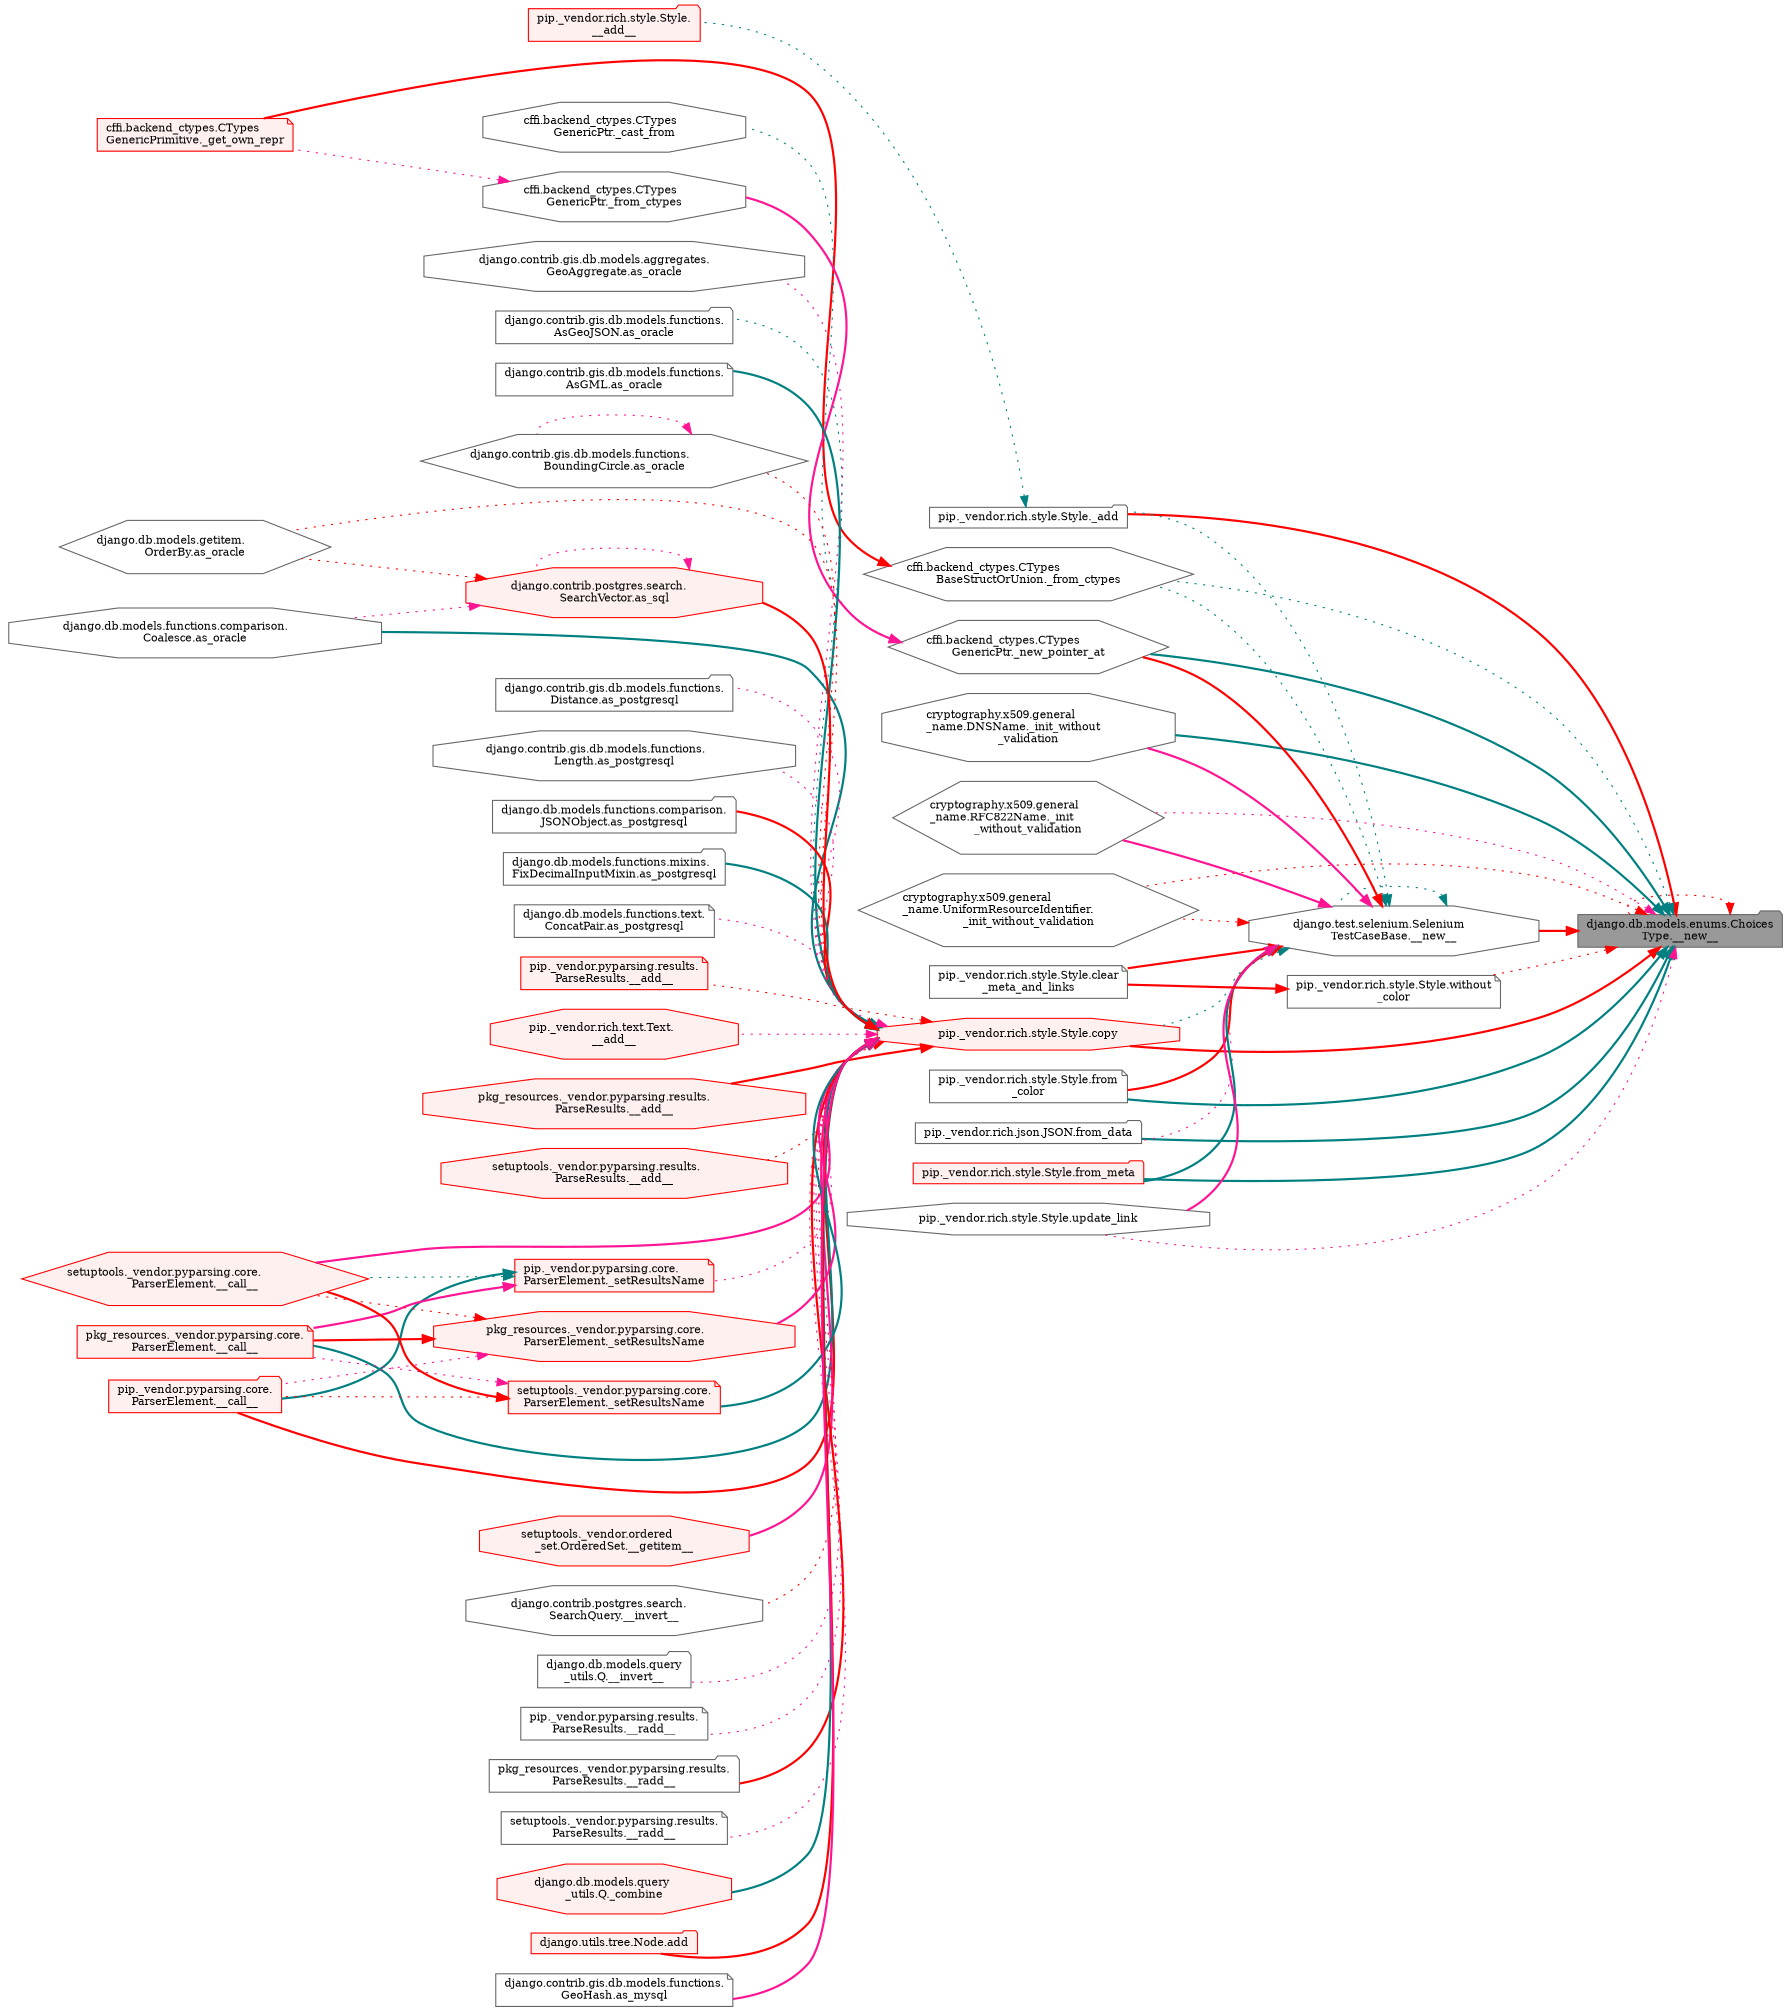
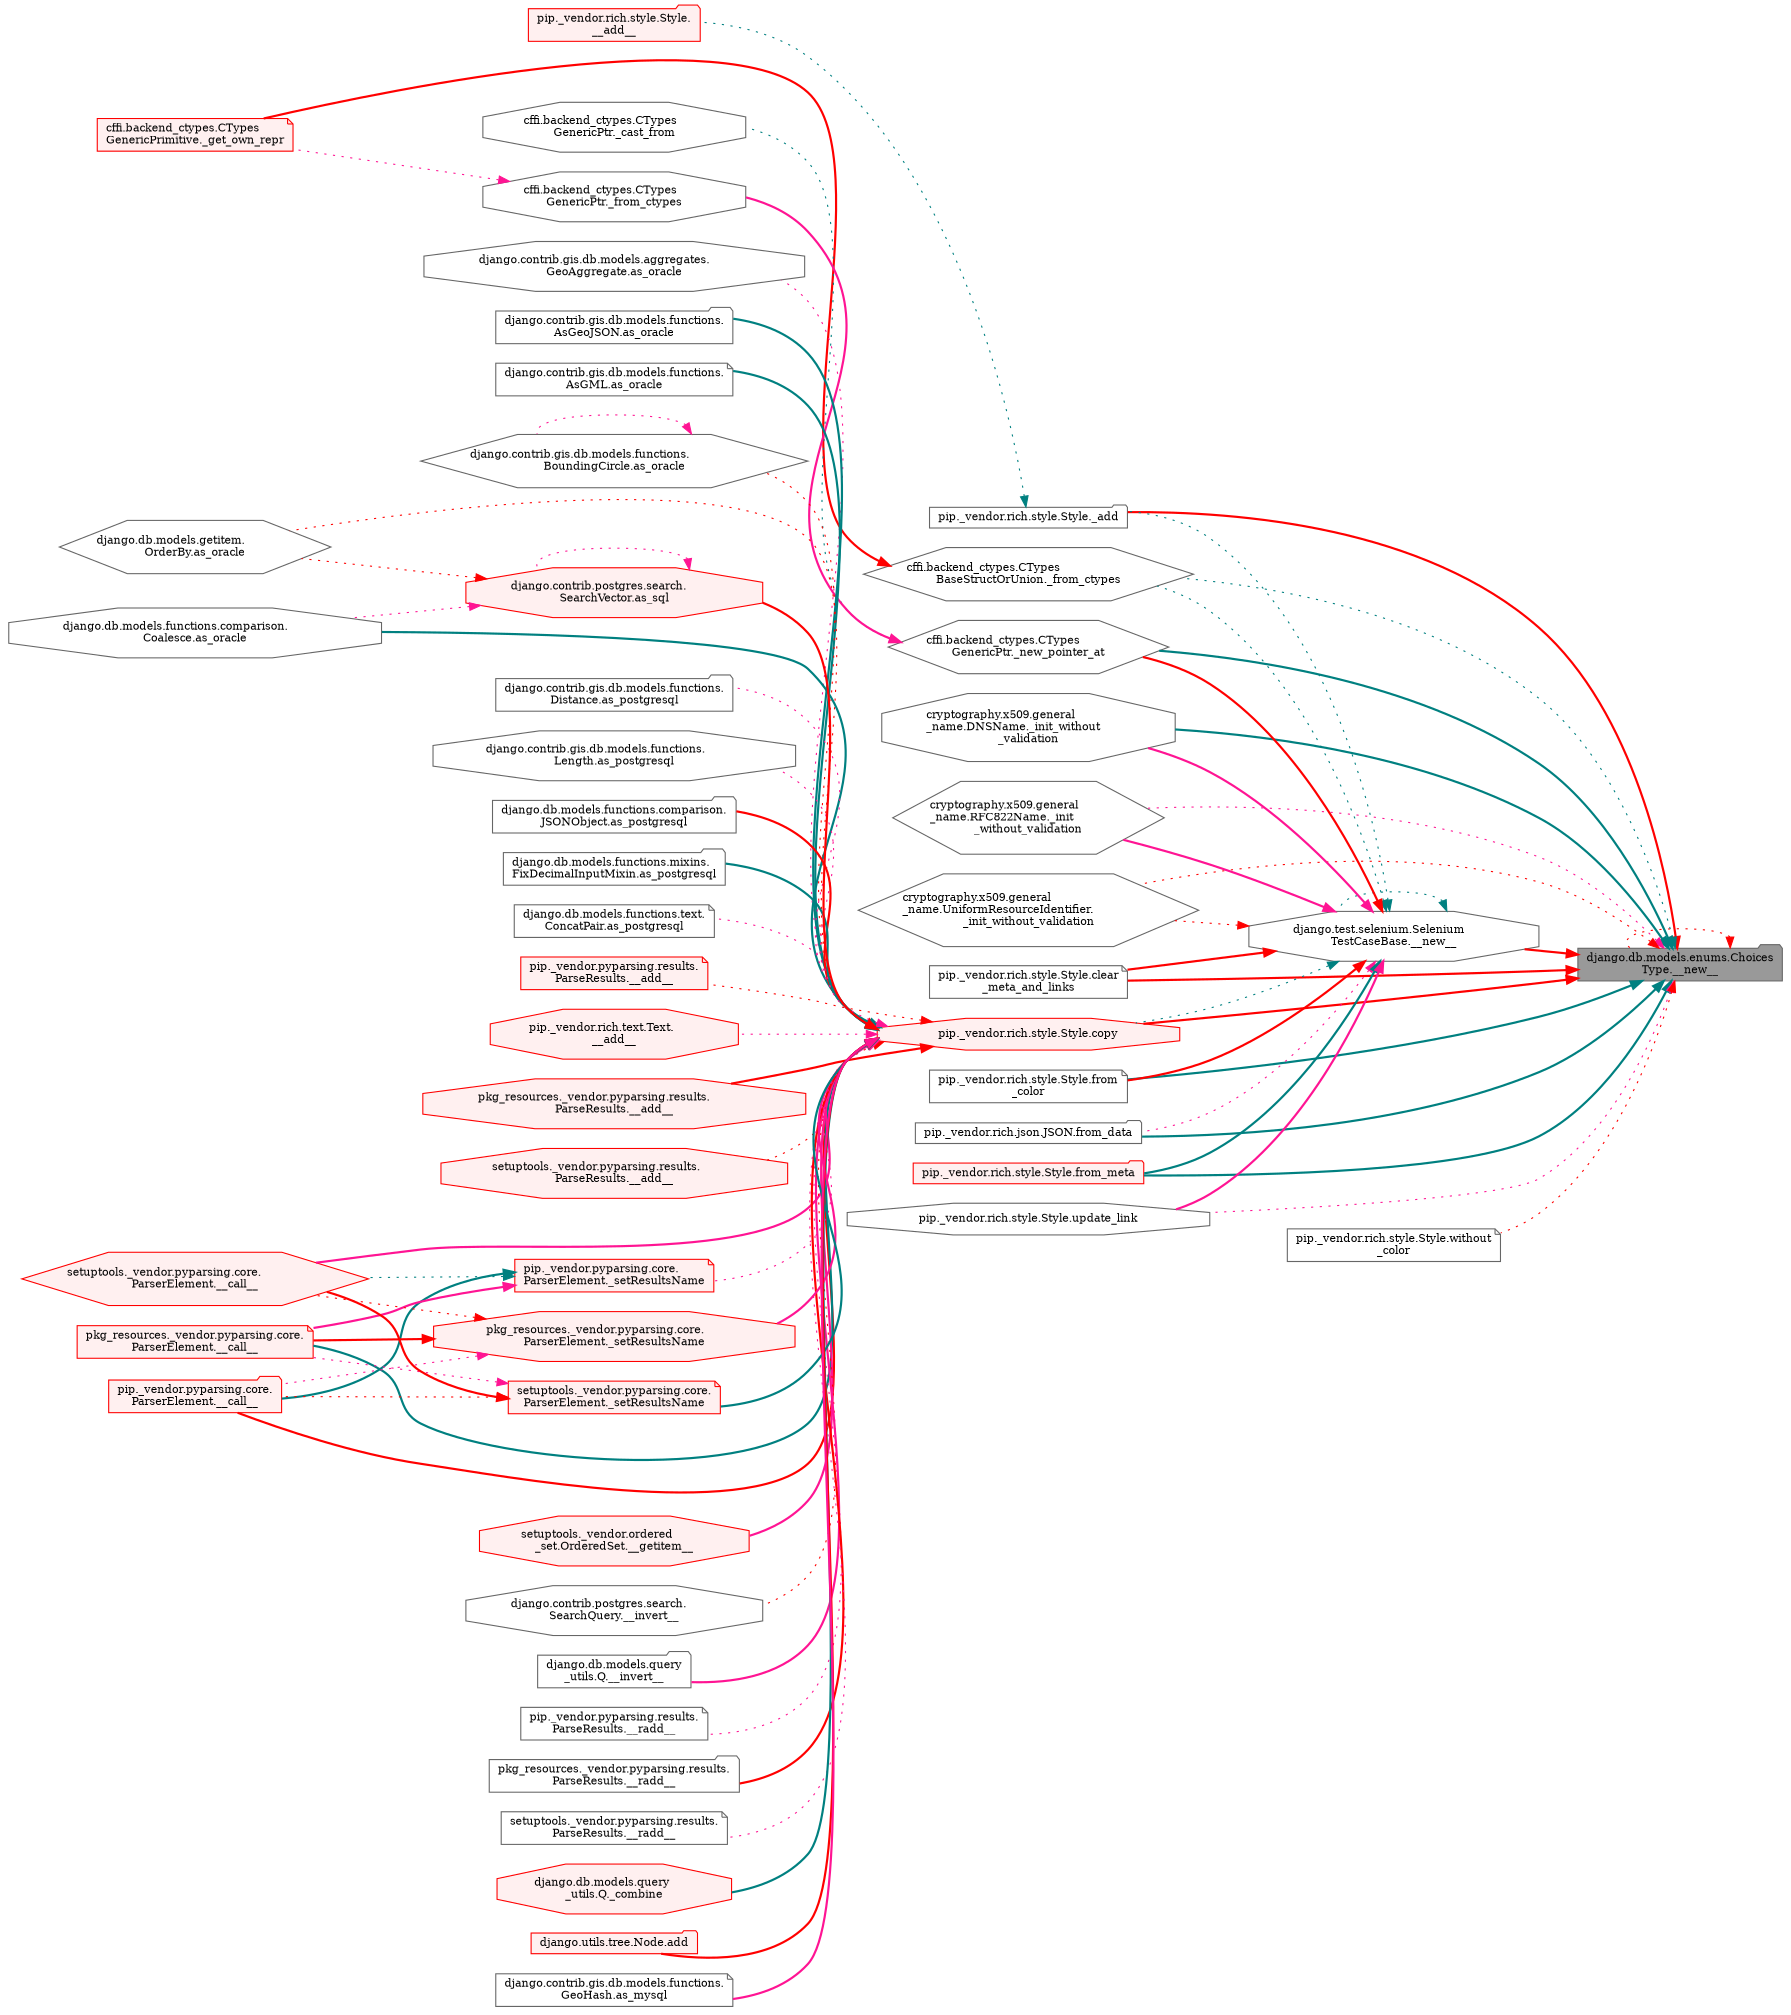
edge "django.contrib.gis.db.models.functions. AsGeoJSON.as_oracle" -> "pip._vendor.rich.style.Style.copy": style dotted -> bold
edge "pip._vendor.rich.style.Style.clear _meta_and_links" -> "pip._vendor.rich.style.Style.without _color": now "pip._vendor.rich.style.Style.clear _meta_and_links" -> "django.db.models.enums.Choices Type.__new__"
edge "django.db.models.query _utils.Q.__invert__" -> "pip._vendor.rich.style.Style.copy": style dotted -> bold
